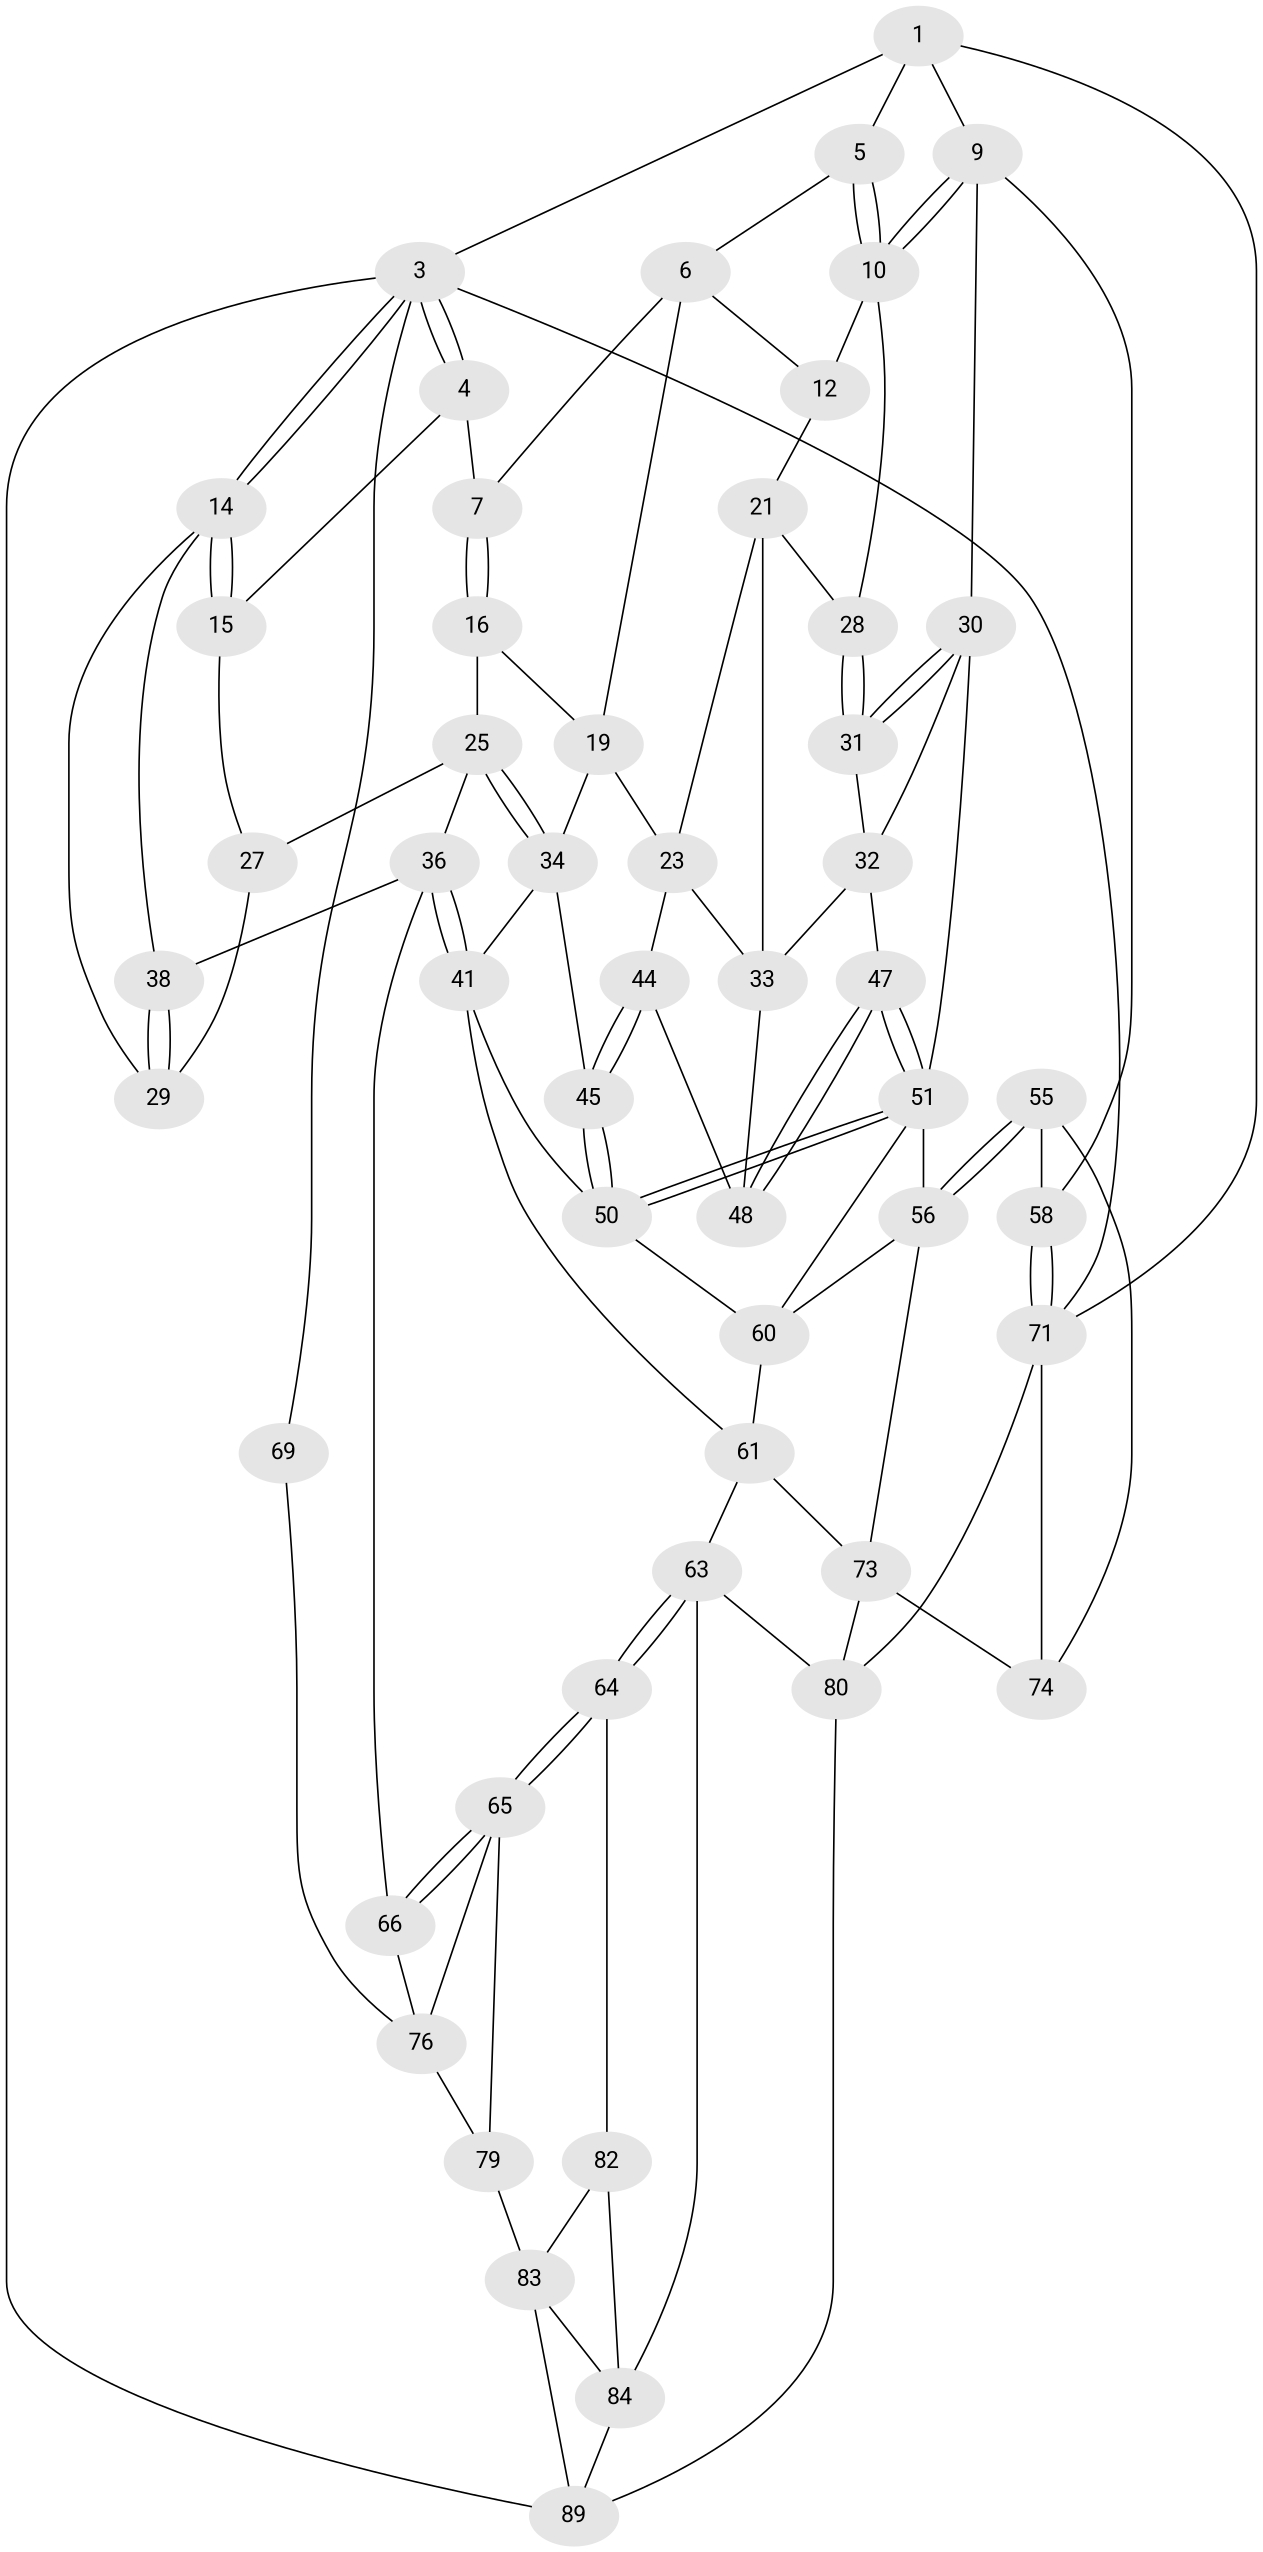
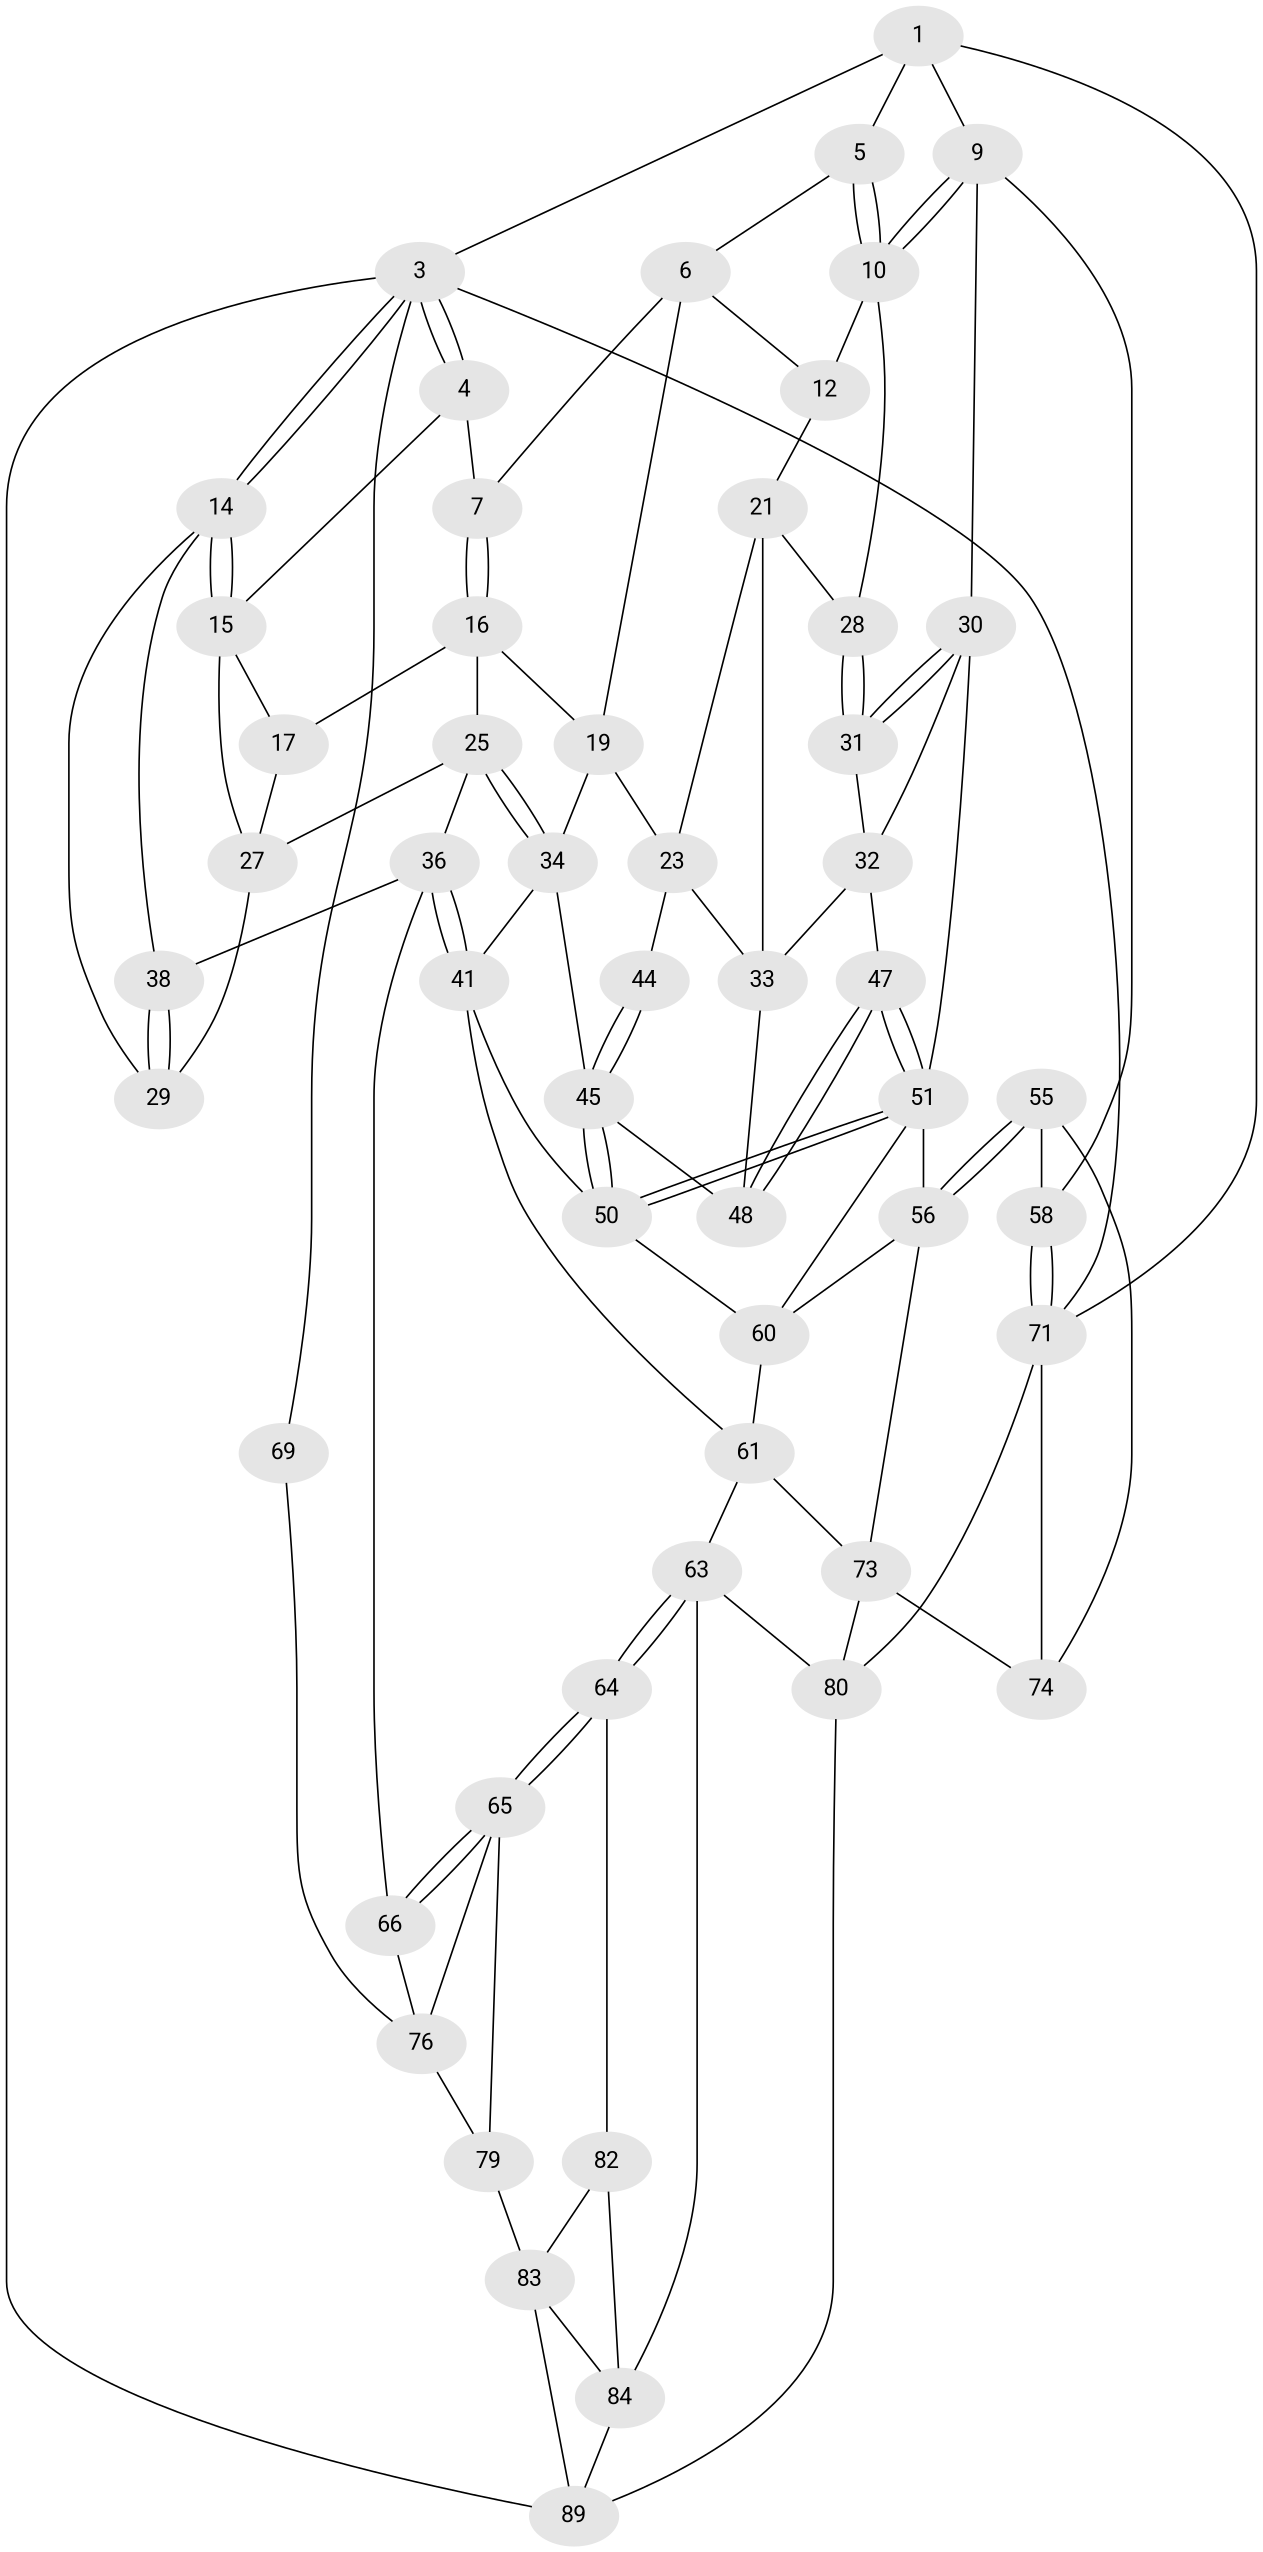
node "17": added
edge "44" -- "48": now "45" -- "48"
